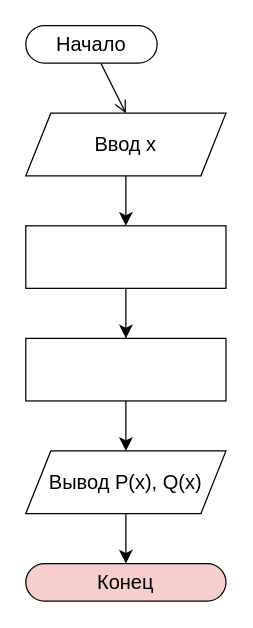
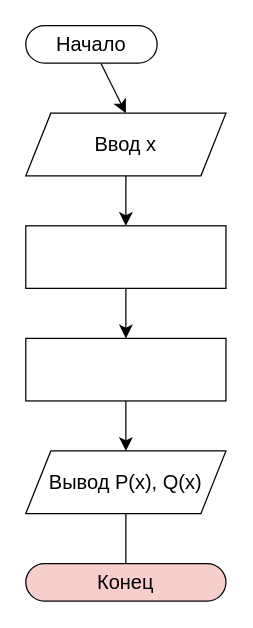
edge "Начало" -> "Ввод x": arrowhead open -> classic
edge "Вывод P(x), Q(x)" -> "Конец": arrowhead classic -> none
